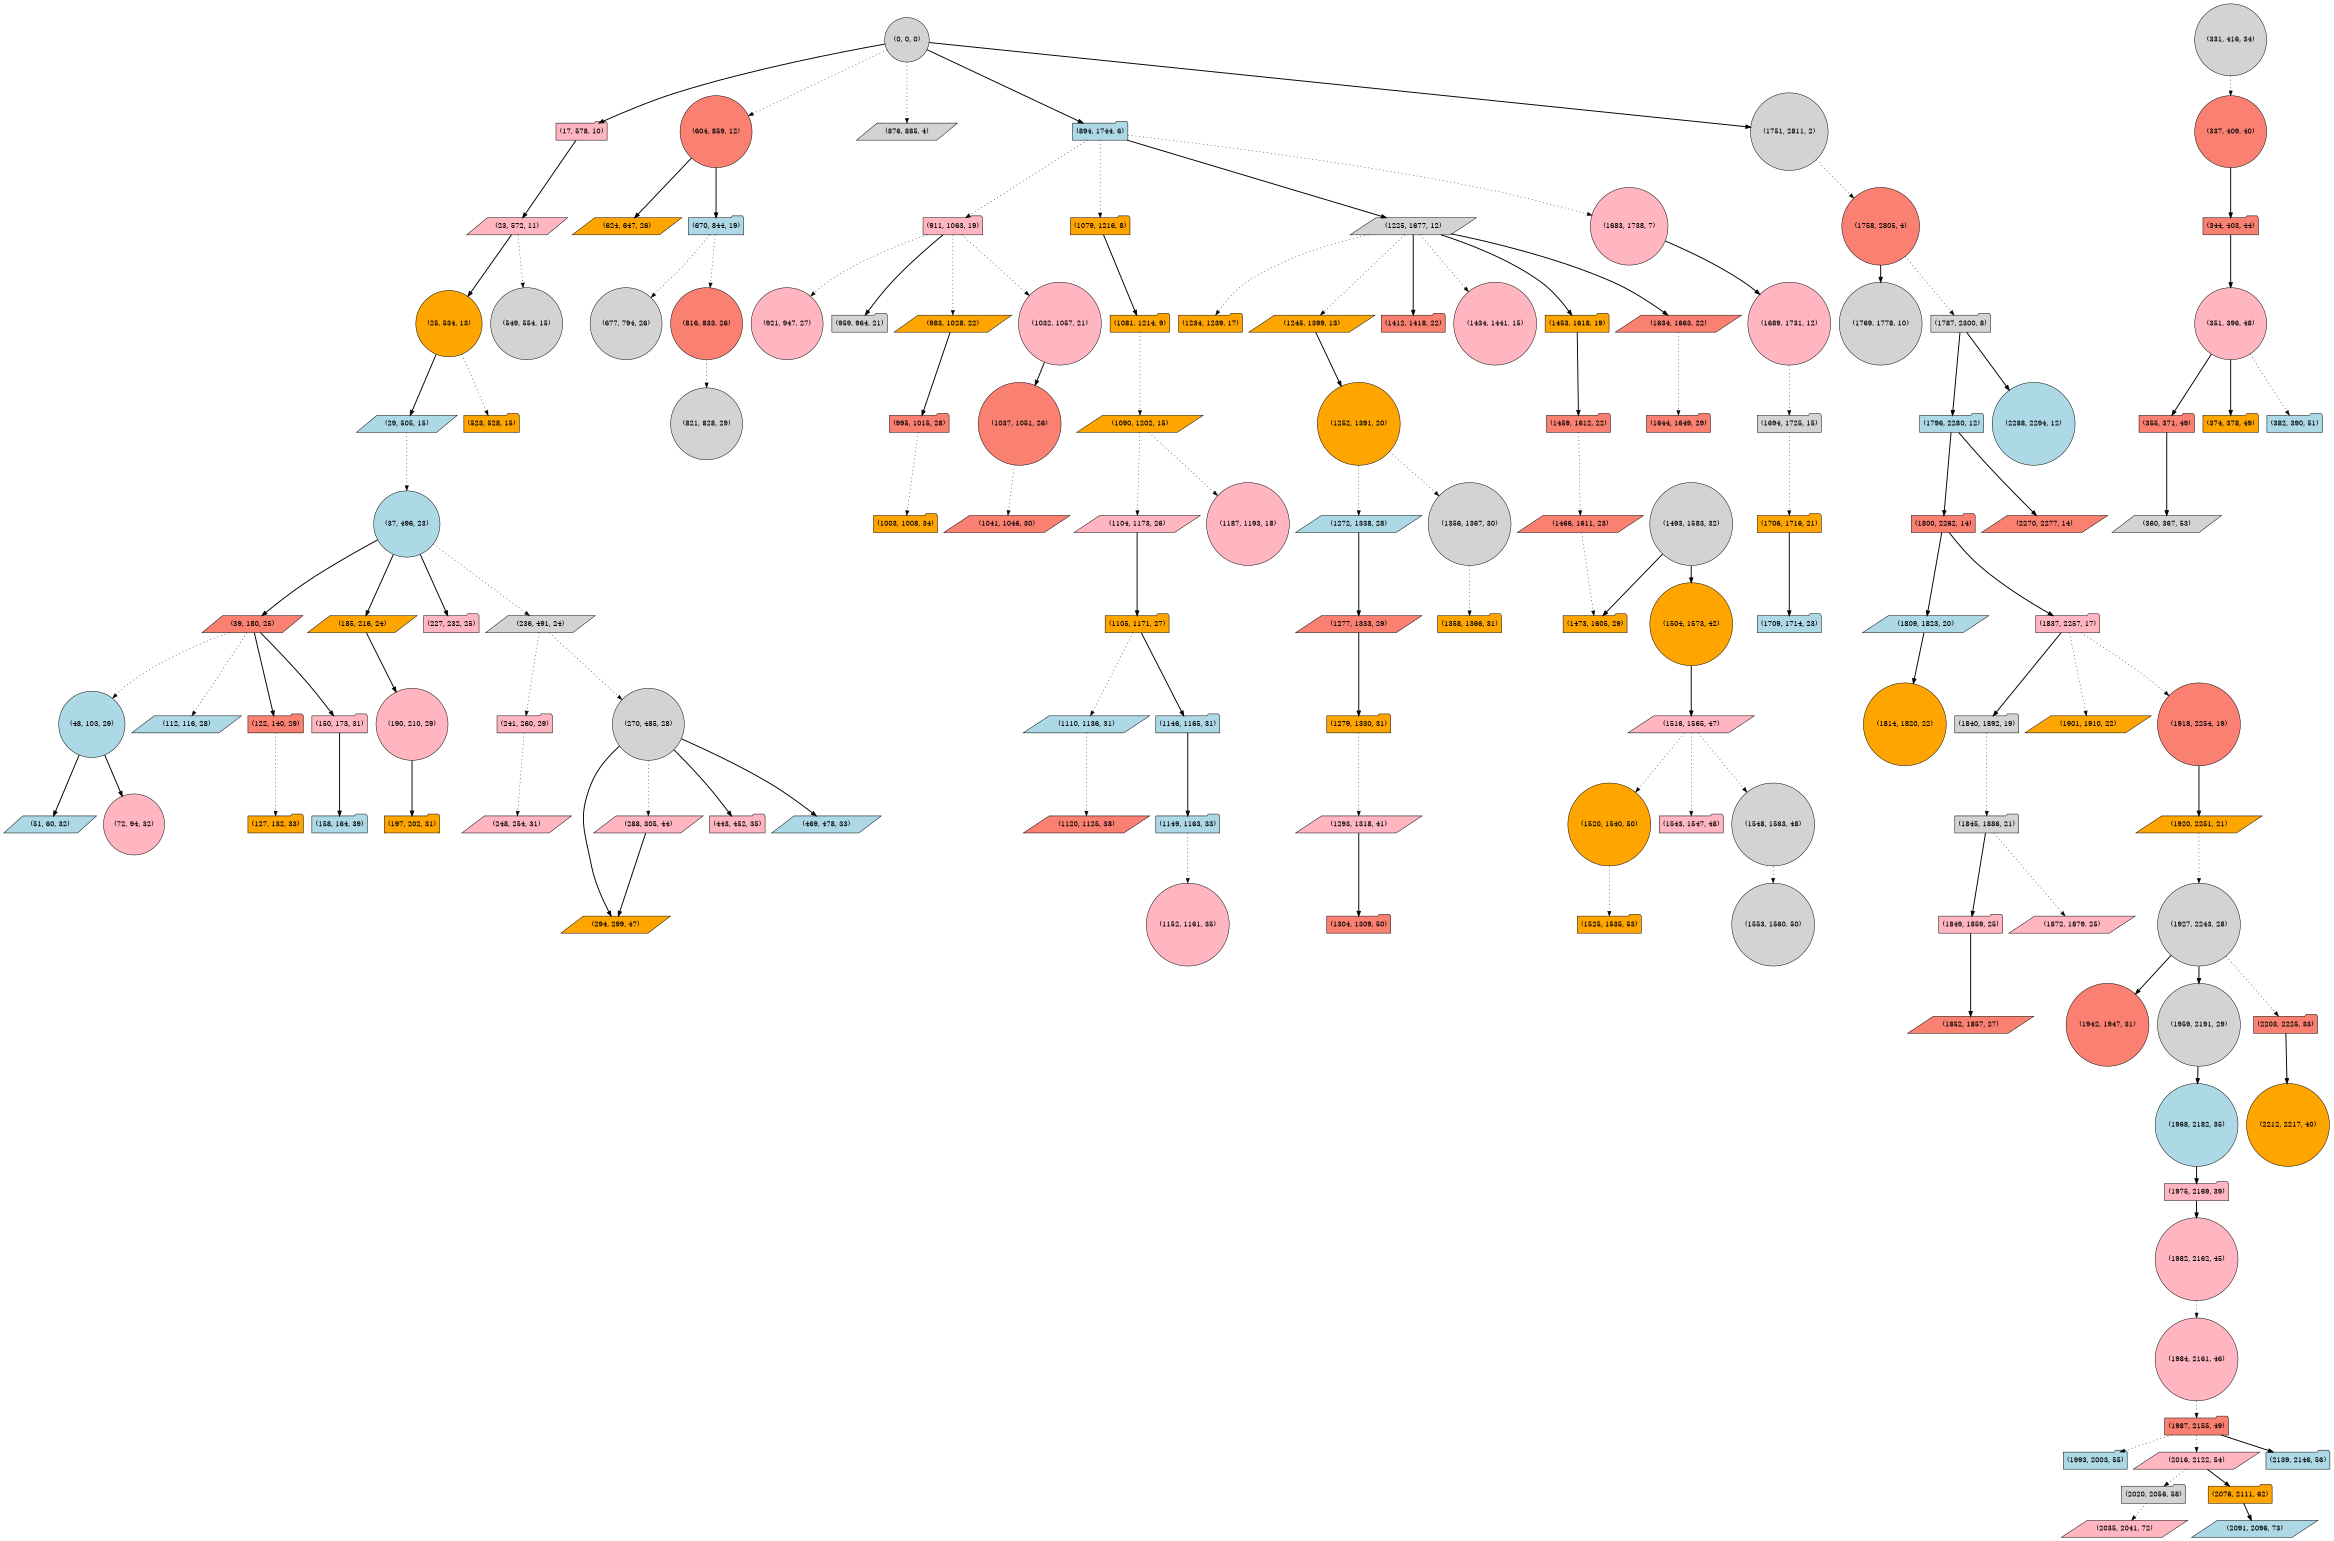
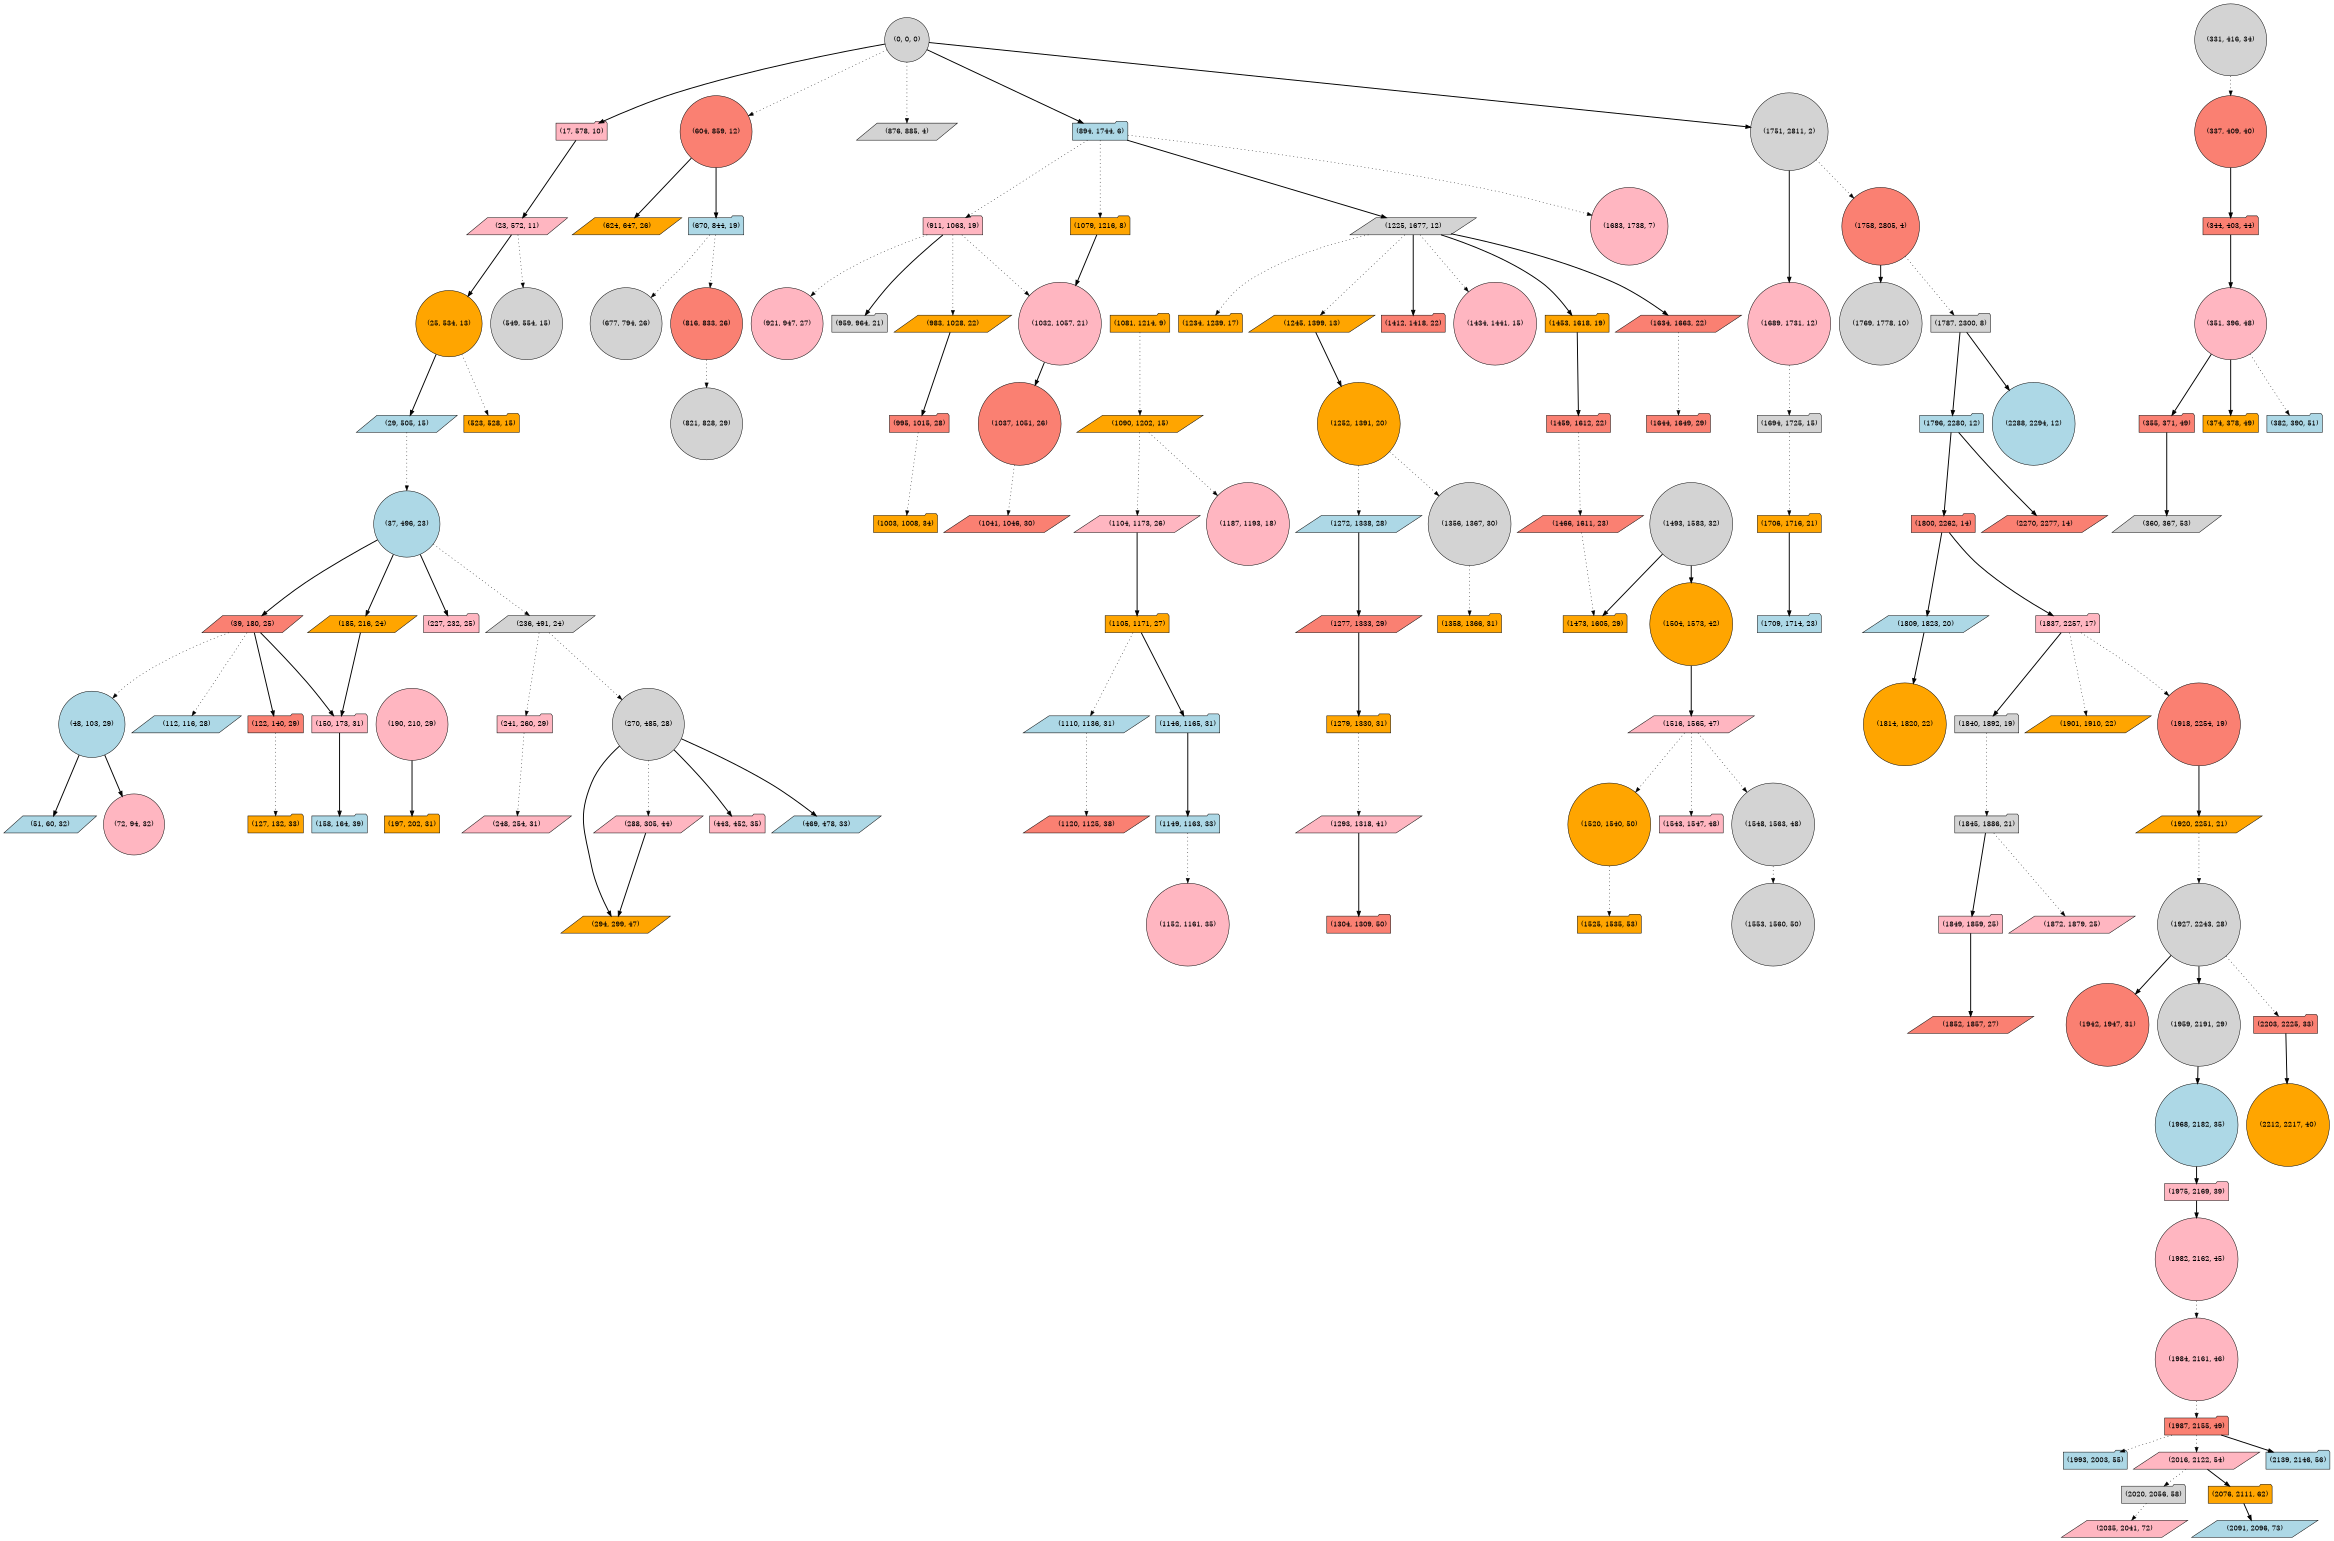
edge "(1683, 1738, 7)" -> "(1689, 1731, 12)": now "(1751, 2811, 2)" -> "(1689, 1731, 12)"
edge "(1079, 1216, 8)" -> "(1081, 1214, 9)": now "(1079, 1216, 8)" -> "(1032, 1057, 21)"
edge "(185, 216, 24)" -> "(190, 210, 29)": now "(185, 216, 24)" -> "(150, 173, 31)"
